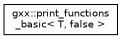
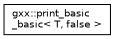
node "gxx::print_functions _basic< T, false >": label "gxx::print_functions _basic< T, false >" -> "gxx::print_basic _basic< T, false >"
